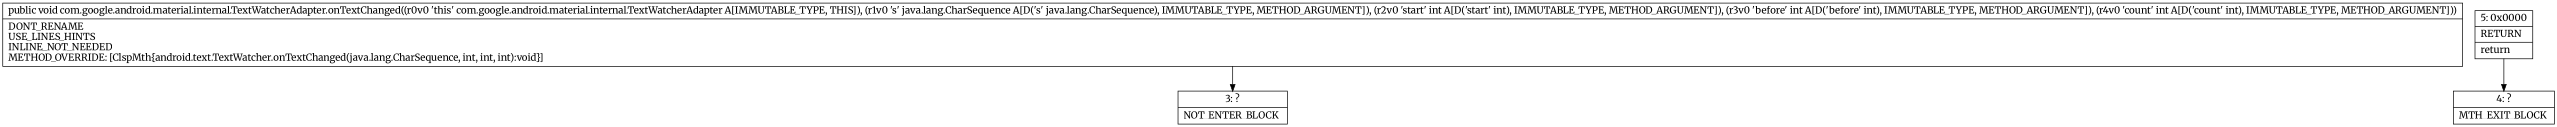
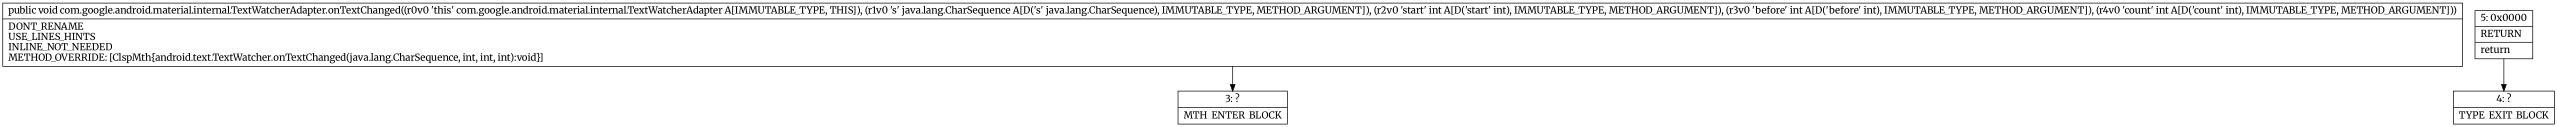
node "3: ?": text "NOT_ENTER_BLOCK" -> "MTH_ENTER_BLOCK"
node "4: ?": text "MTH_EXIT_BLOCK" -> "TYPE_EXIT_BLOCK"
